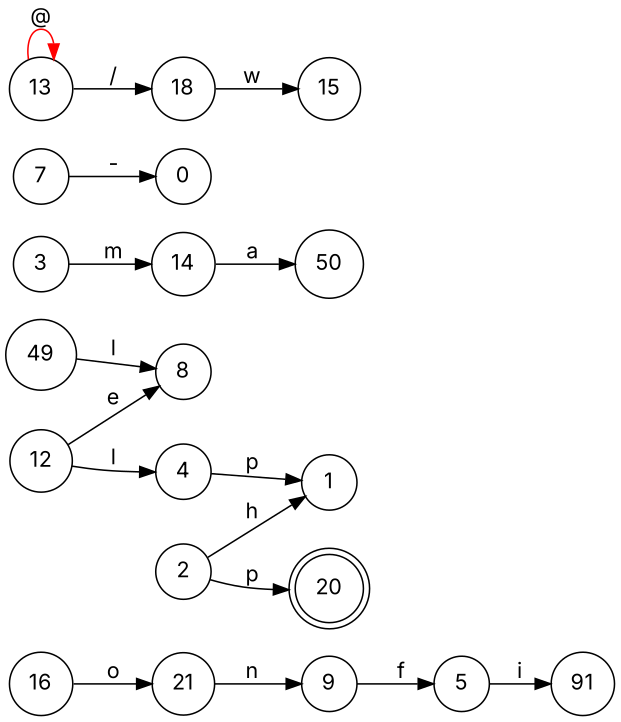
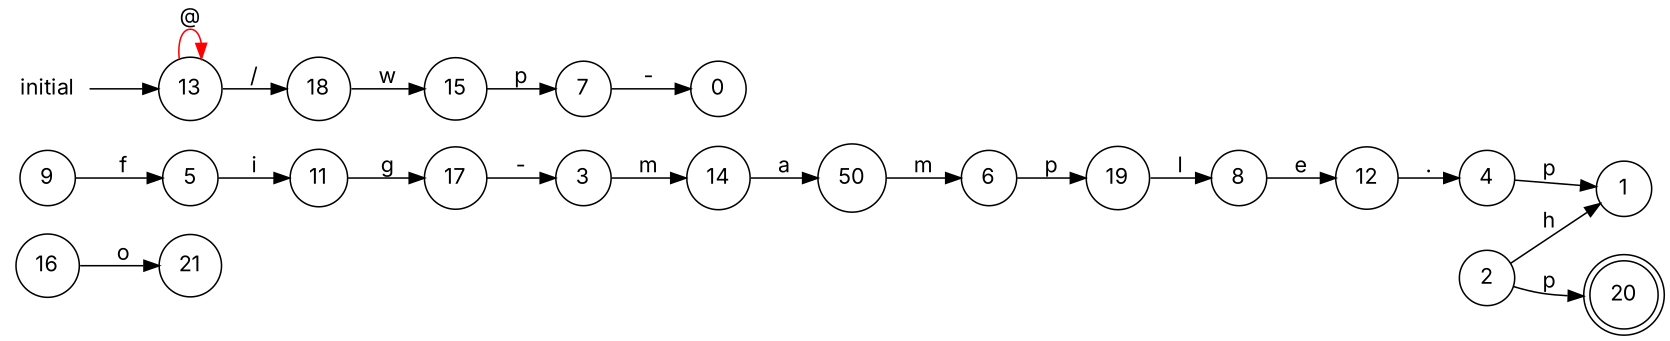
node "initial": added
edge "15" -> "7": added, label "p"
node "17": added
node "6": added
node "49": label "49" -> "19"
edge "12" -> "8": reversed
edge "12" -> "4": label "l" -> "."
edge "21" -> "9": removed, label "n"
node "91": label "91" -> "11"
